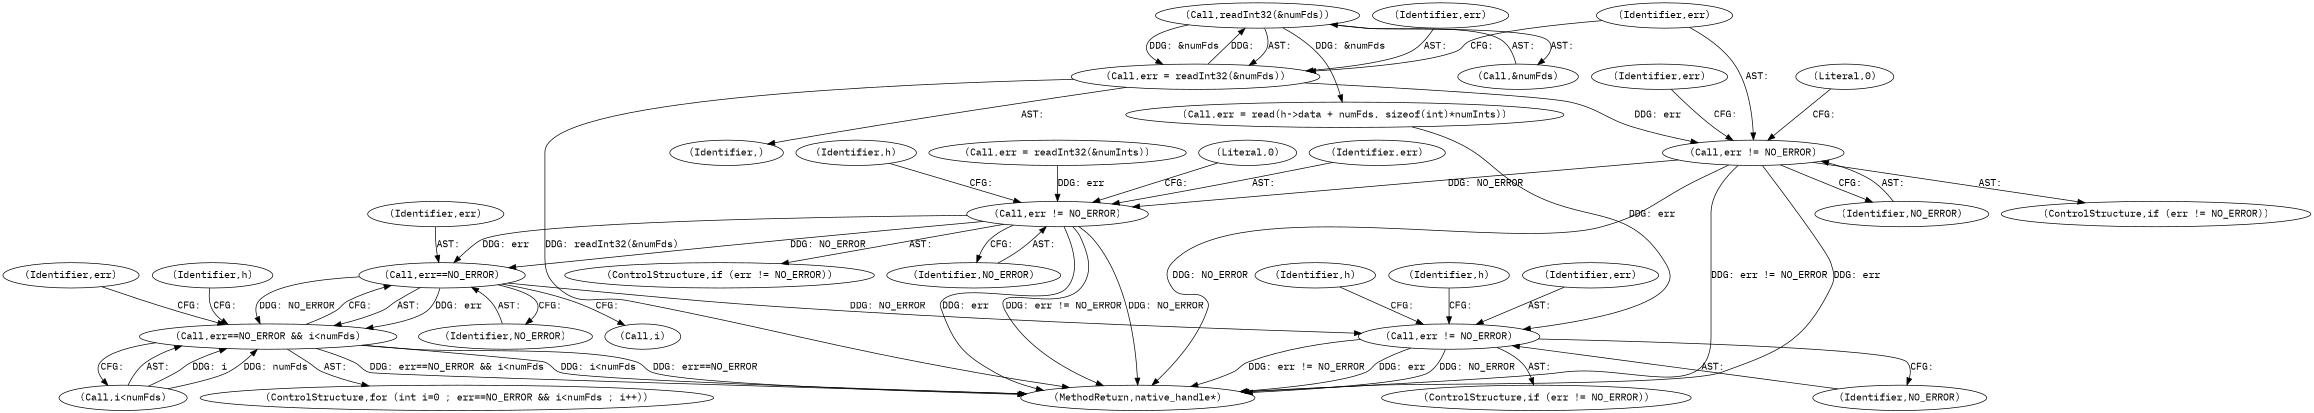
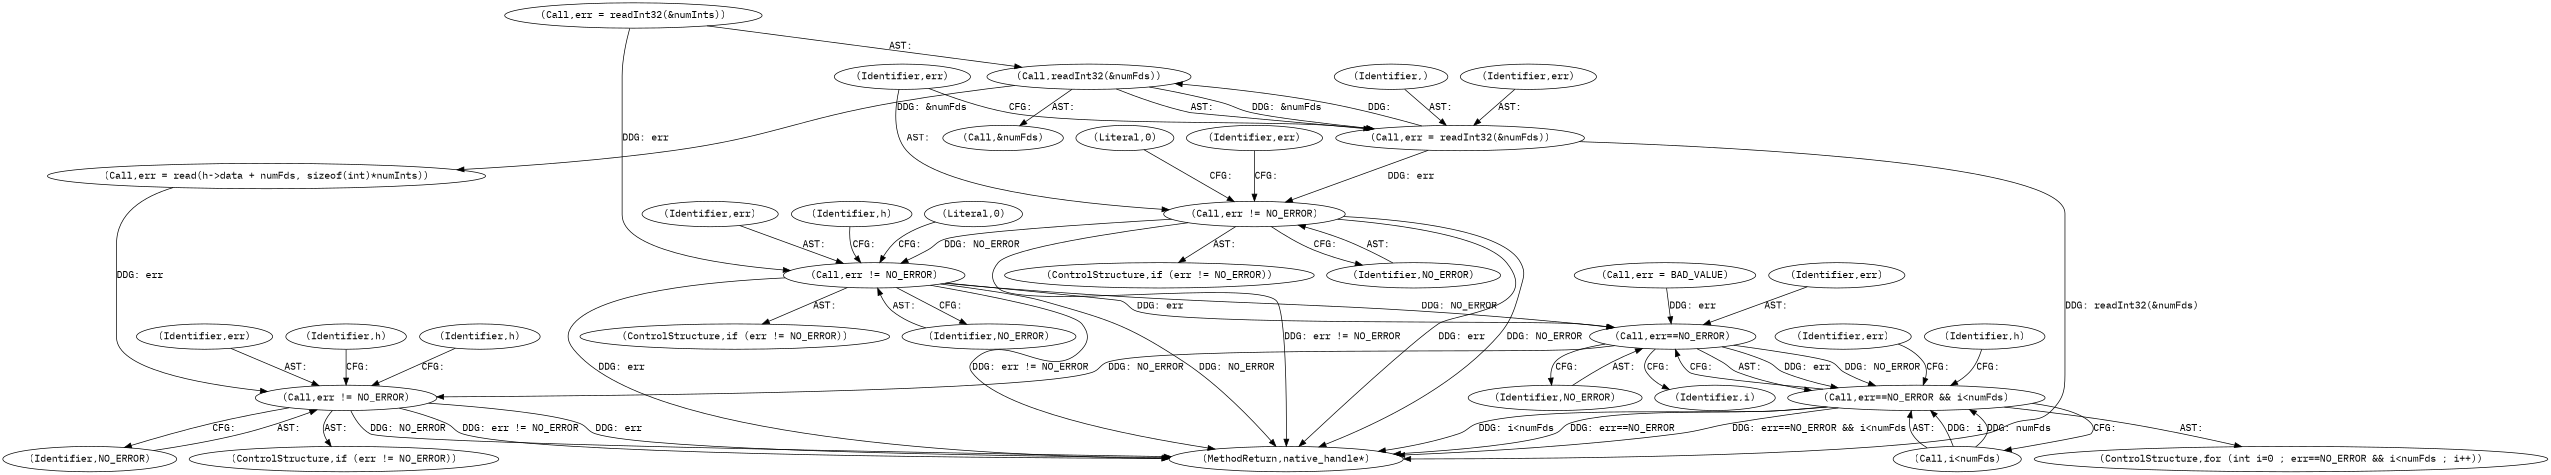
edge "(Call,&numFds)" -> "(Call,readInt32(&numFds))": now "(Call,err = readInt32(&numInts))" -> "(Call,readInt32(&numFds))"
edge "(Call,err = readInt32(&numFds))" -> "(Identifier,)": reversed
node "(Call,err = BAD_VALUE)": added
node "(Call,i)": label "(Call,i)" -> "(Identifier,i)"
